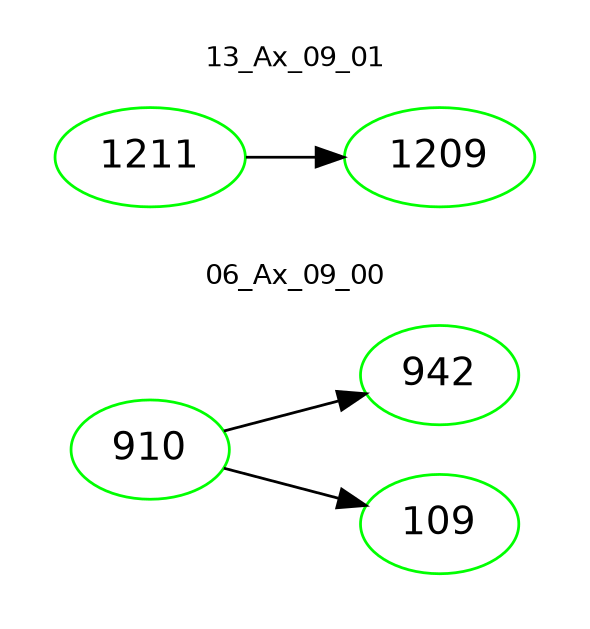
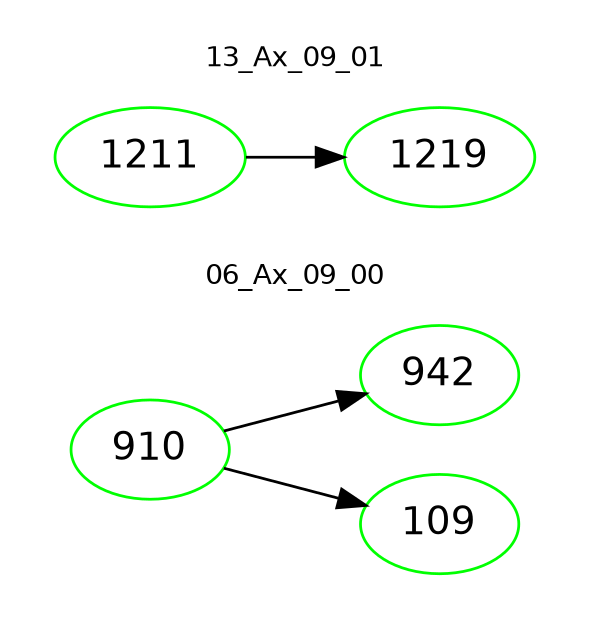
node "1209": label "1209" -> "1219"
